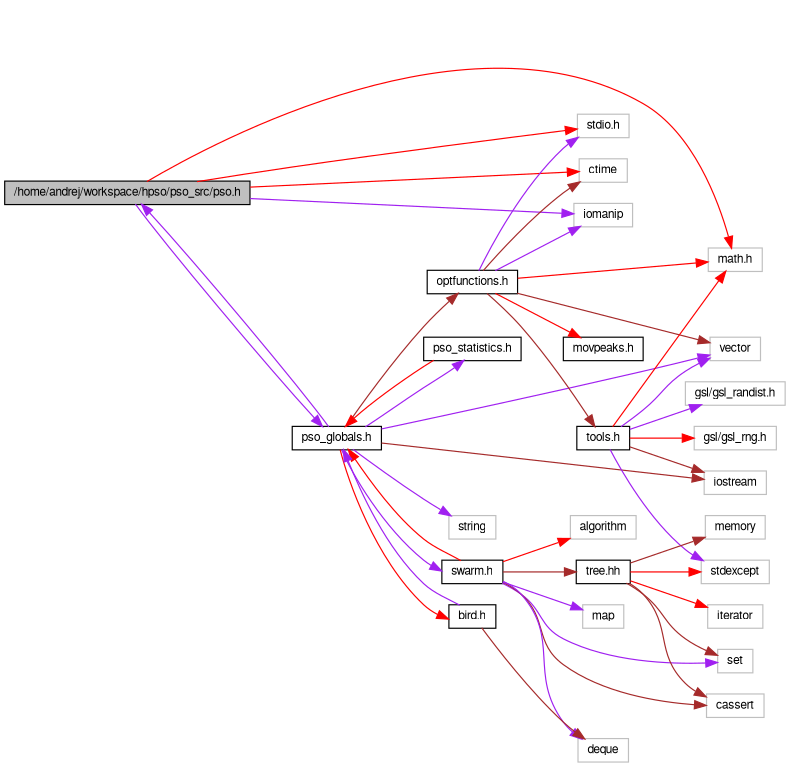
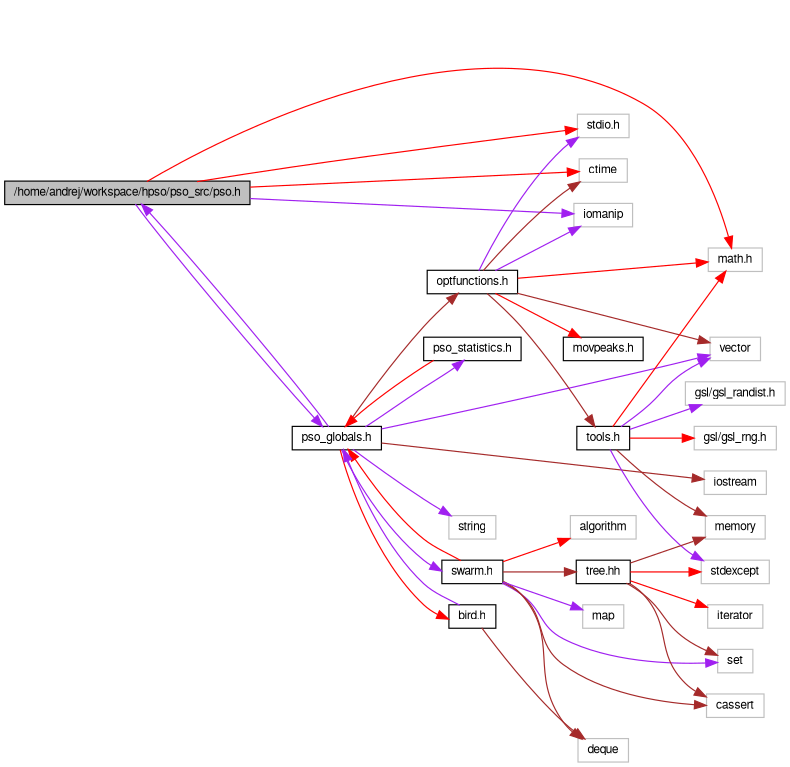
edge "tools.h" -> "iostream": now "tools.h" -> "memory"
edge "swarm.h" -> "deque": color purple -> brown
